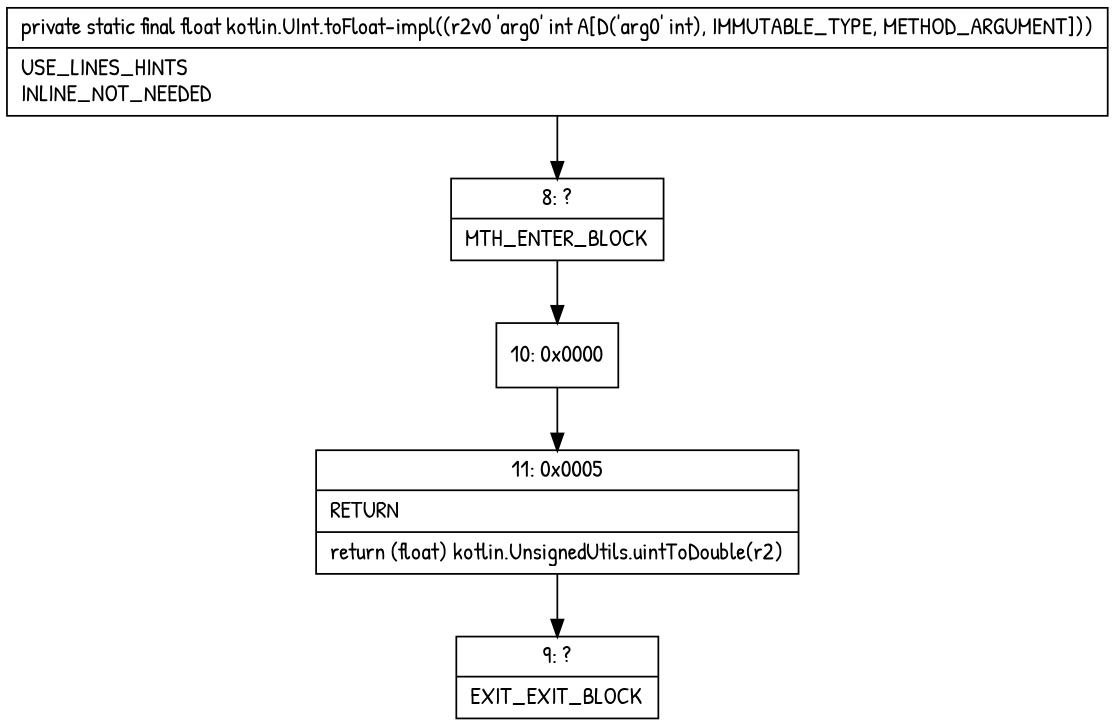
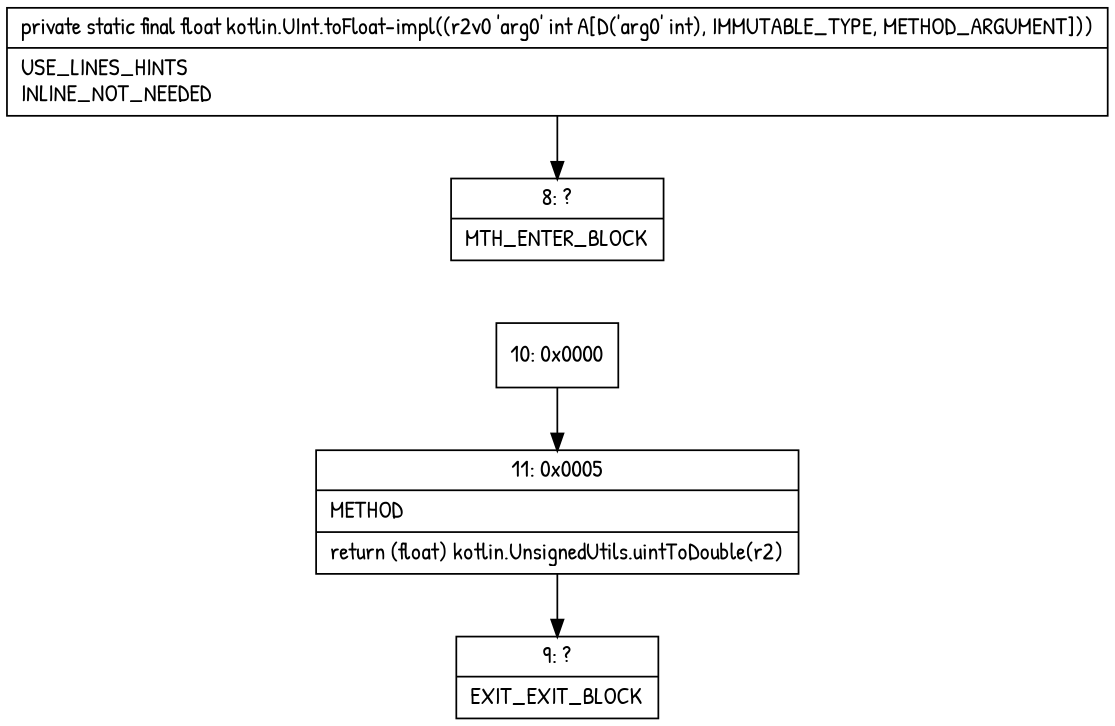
edge "8: ?" -> "10: 0x0000": removed
node "11: 0x0005": text "RETURN" -> "METHOD"
